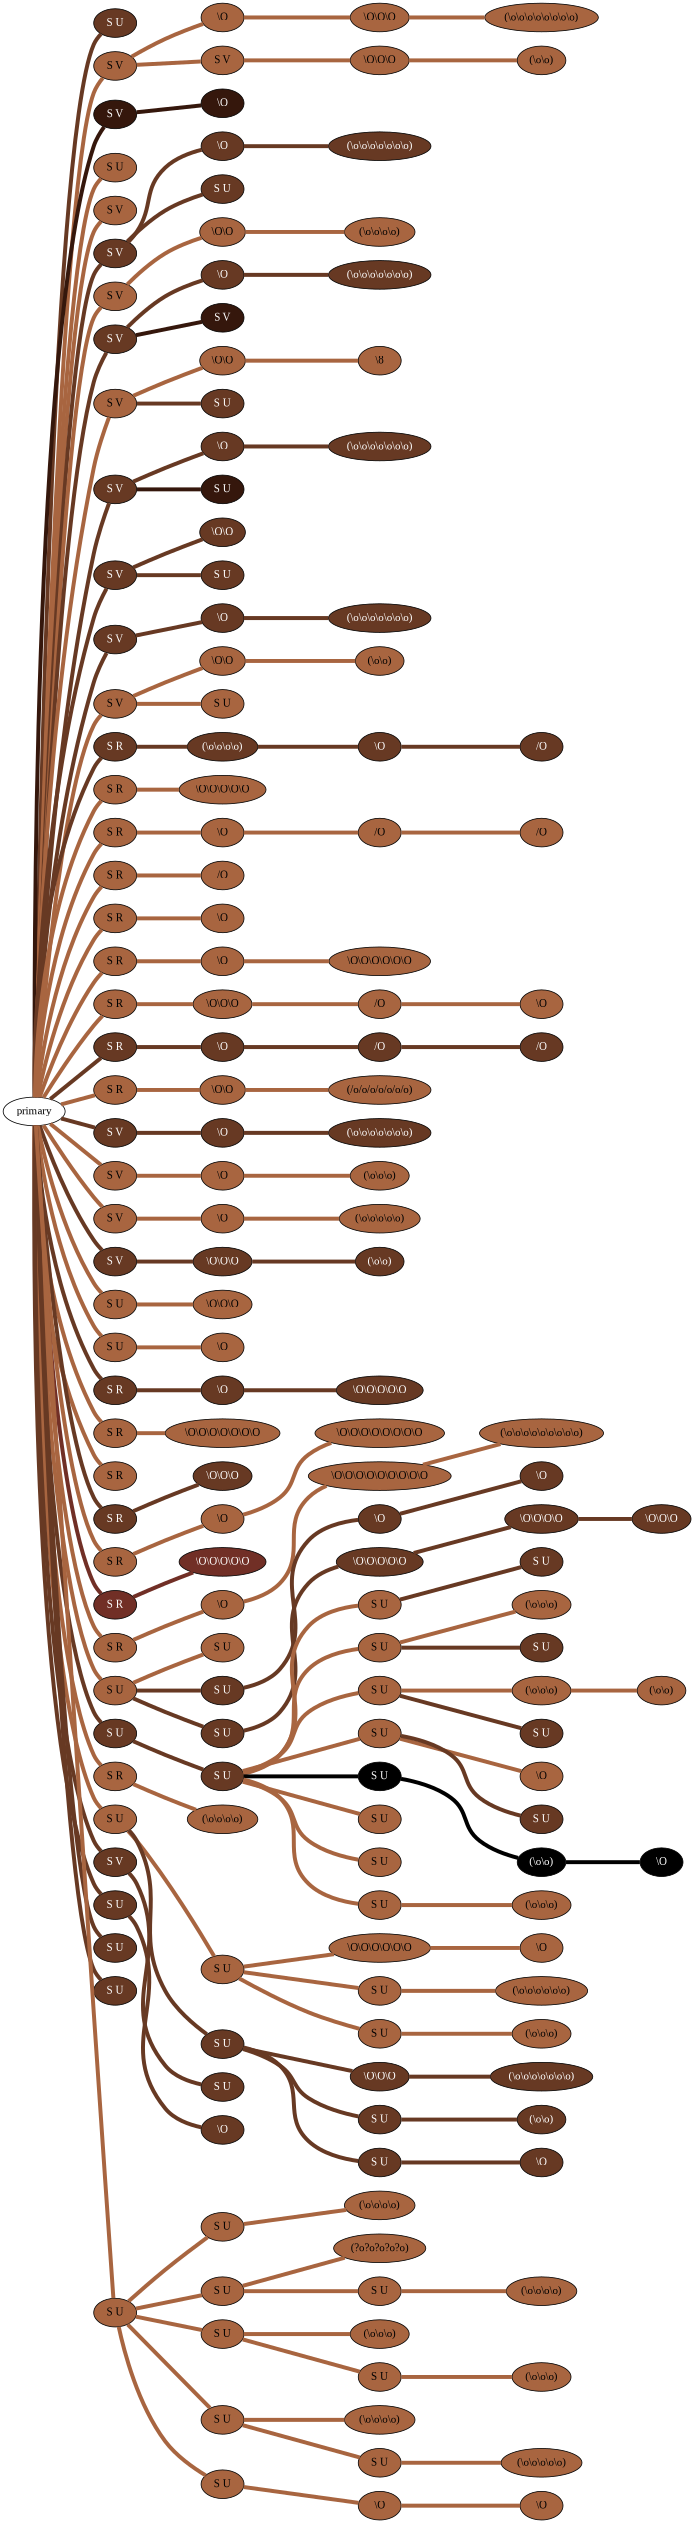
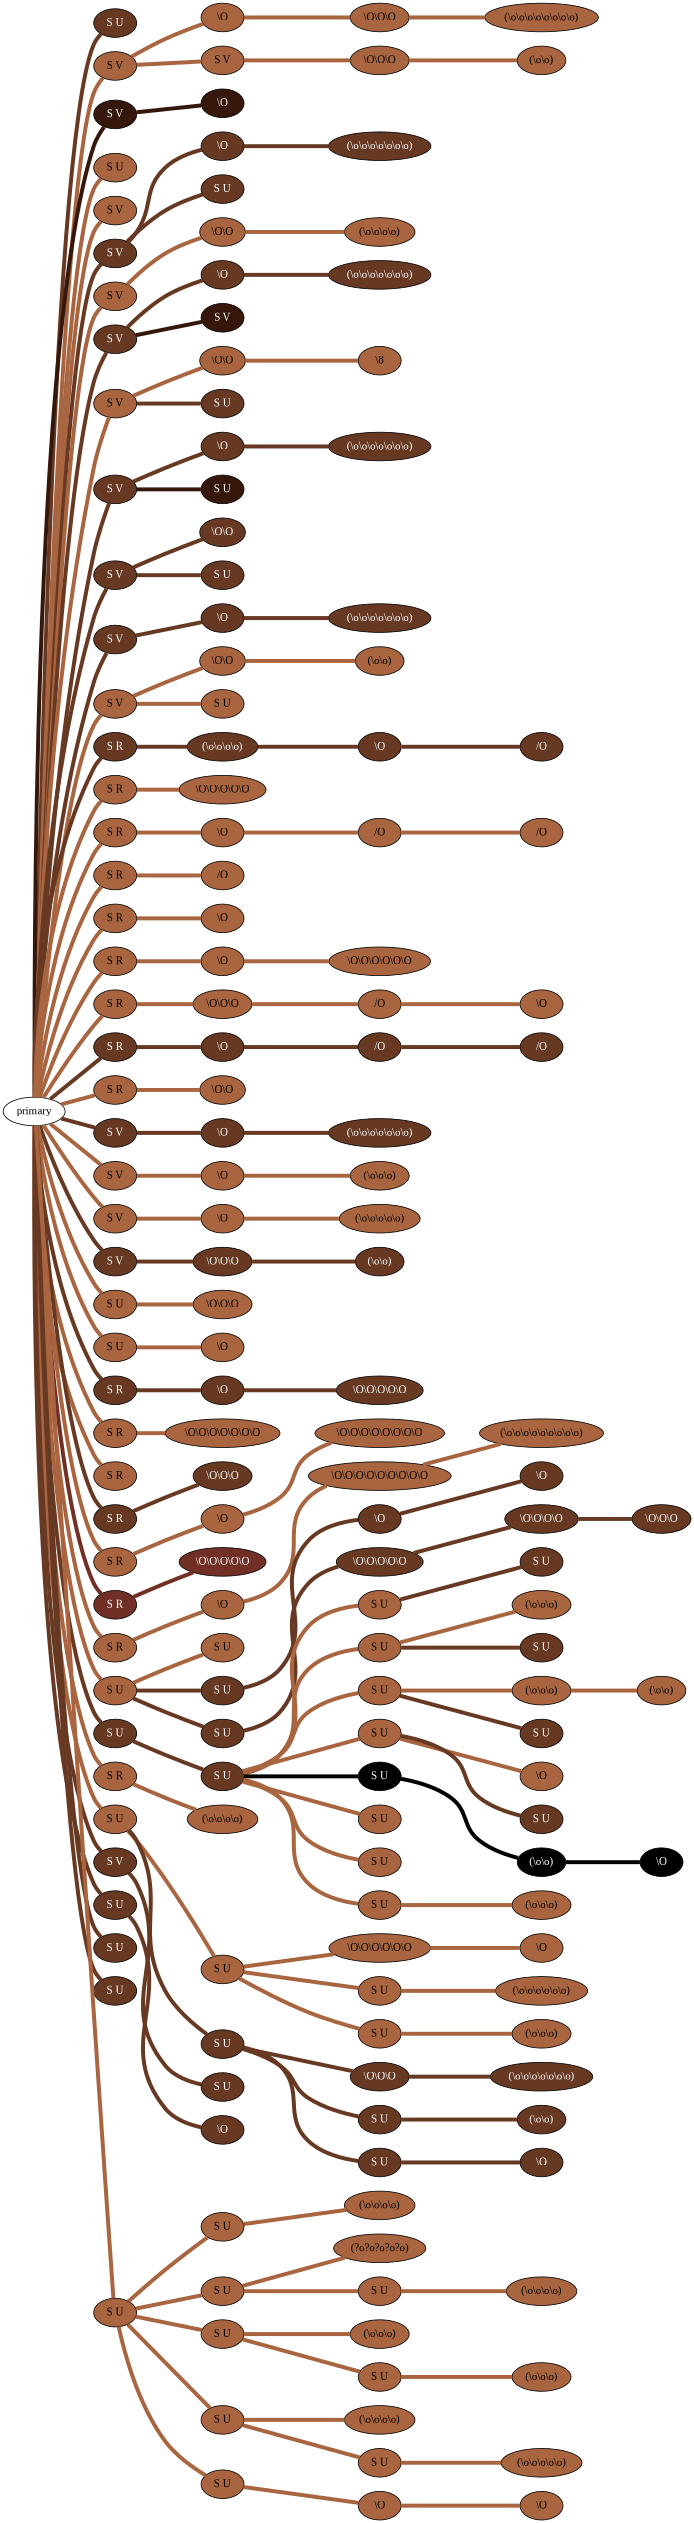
node "(/o/o/o/o/o/o/o)": removed
